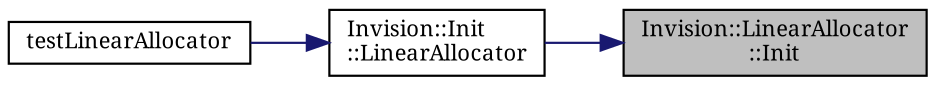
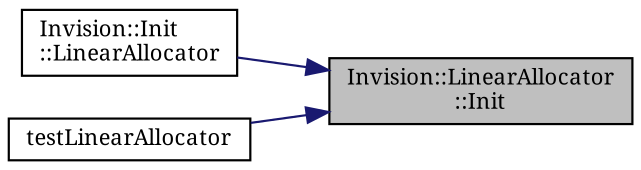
edge "testLinearAllocator" -> "Invision::Init ::LinearAllocator": now "testLinearAllocator" -> "Invision::LinearAllocator ::Init"
